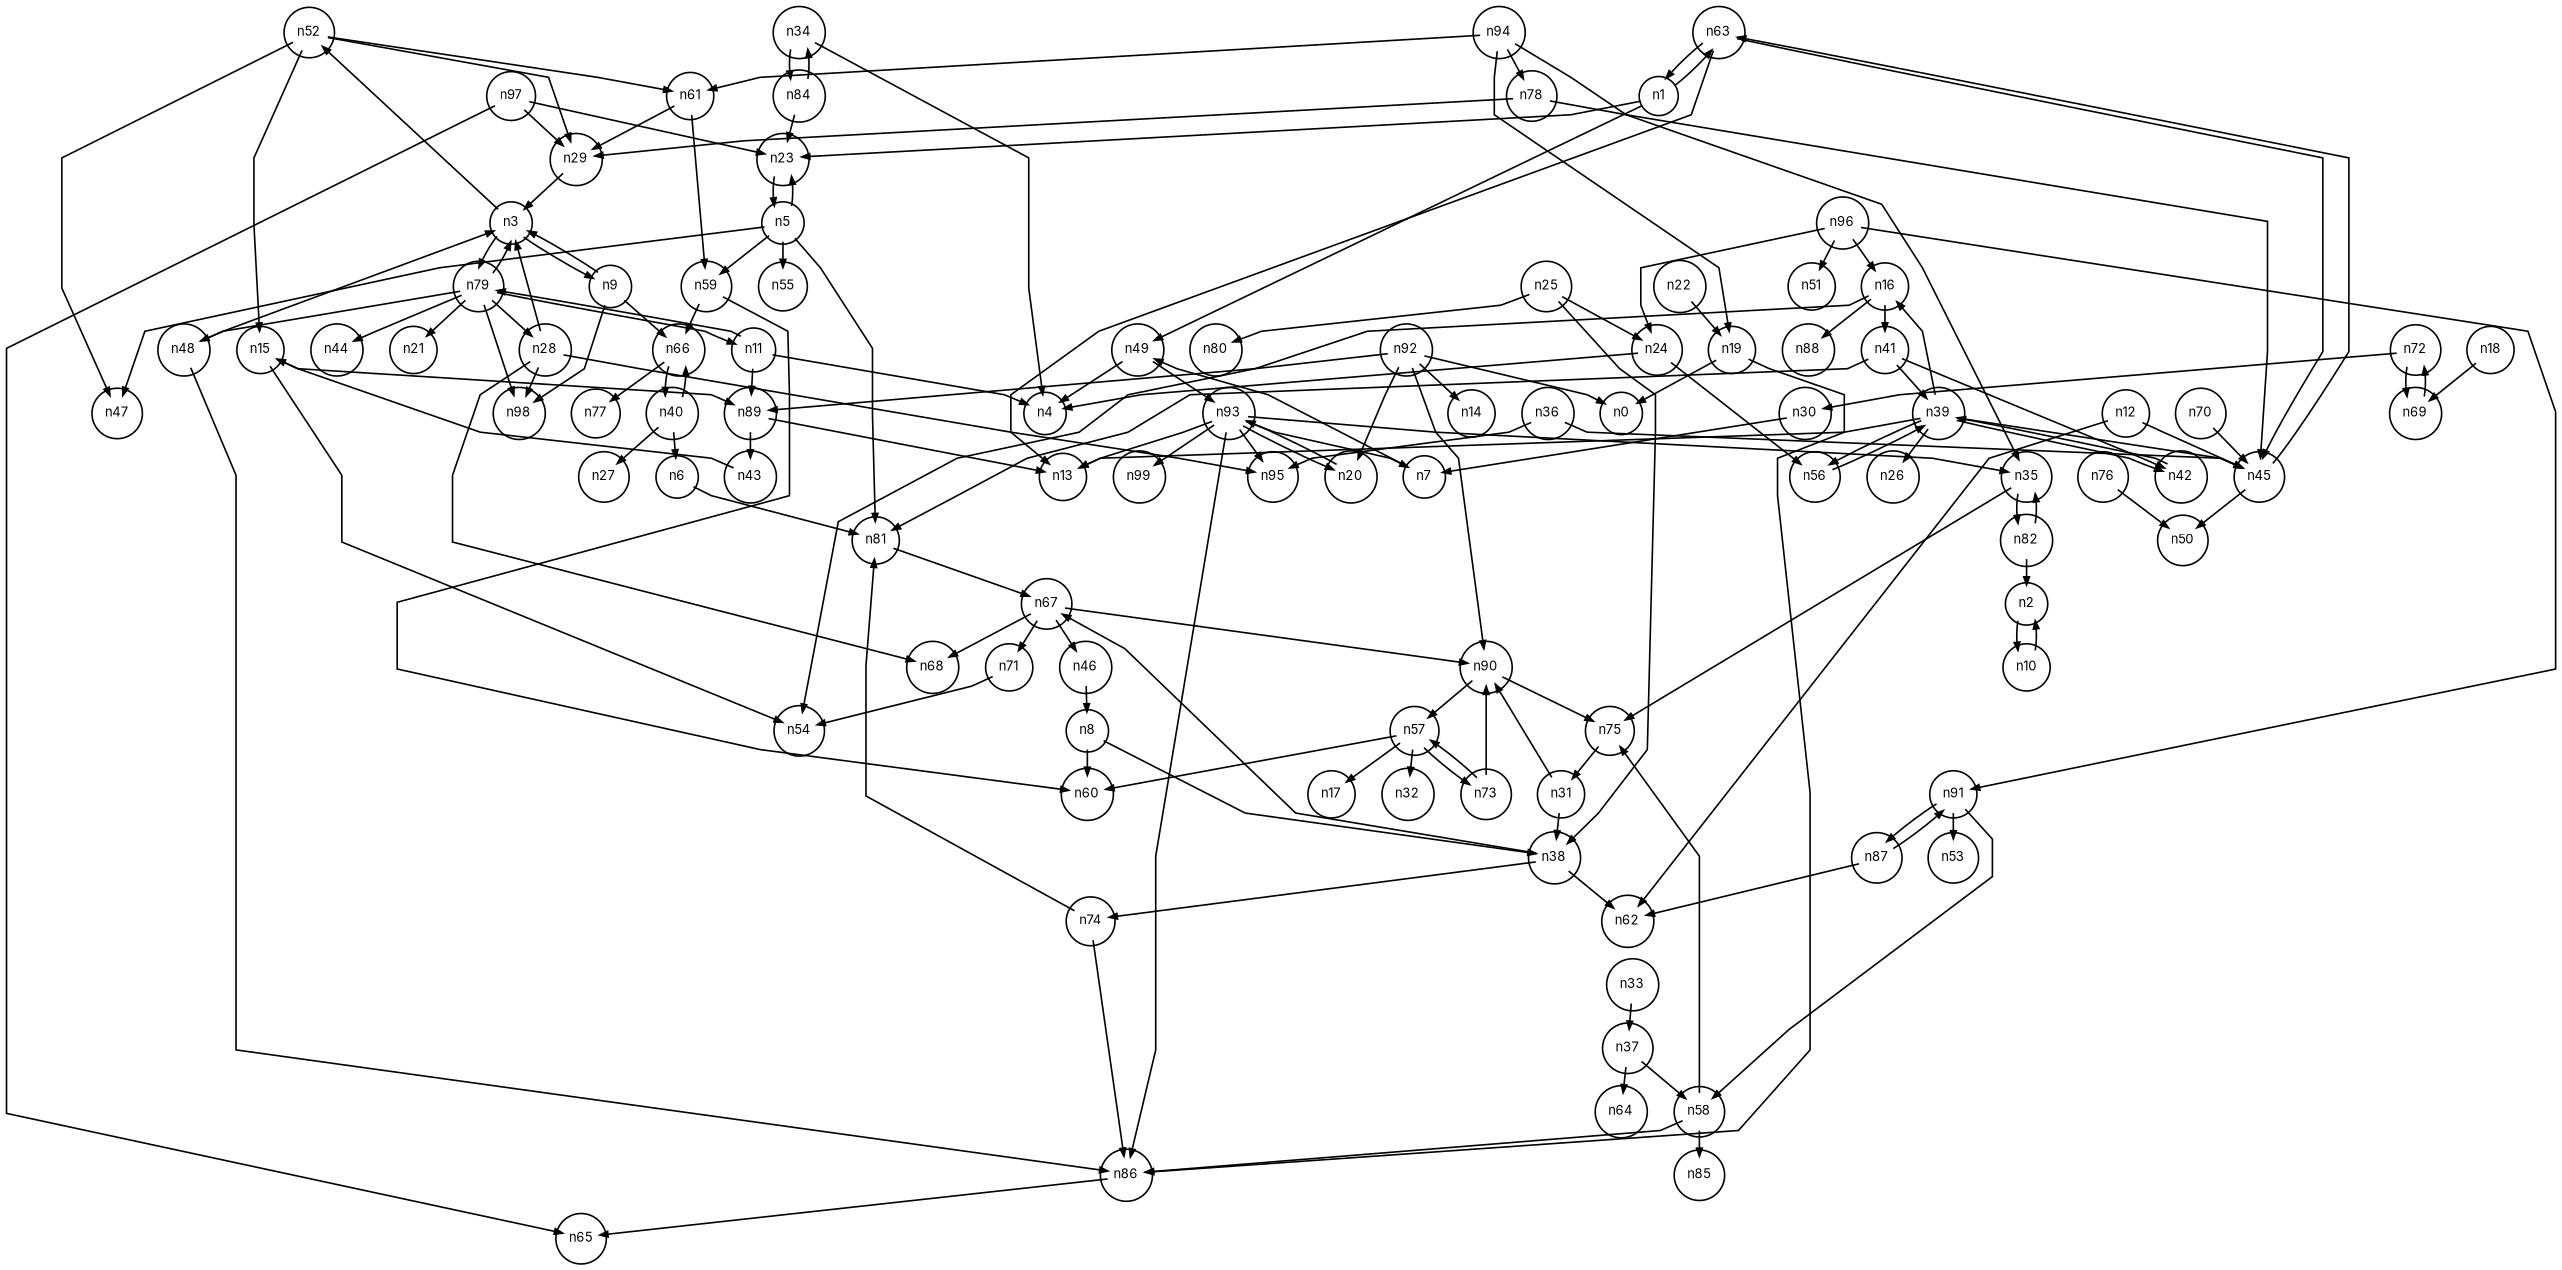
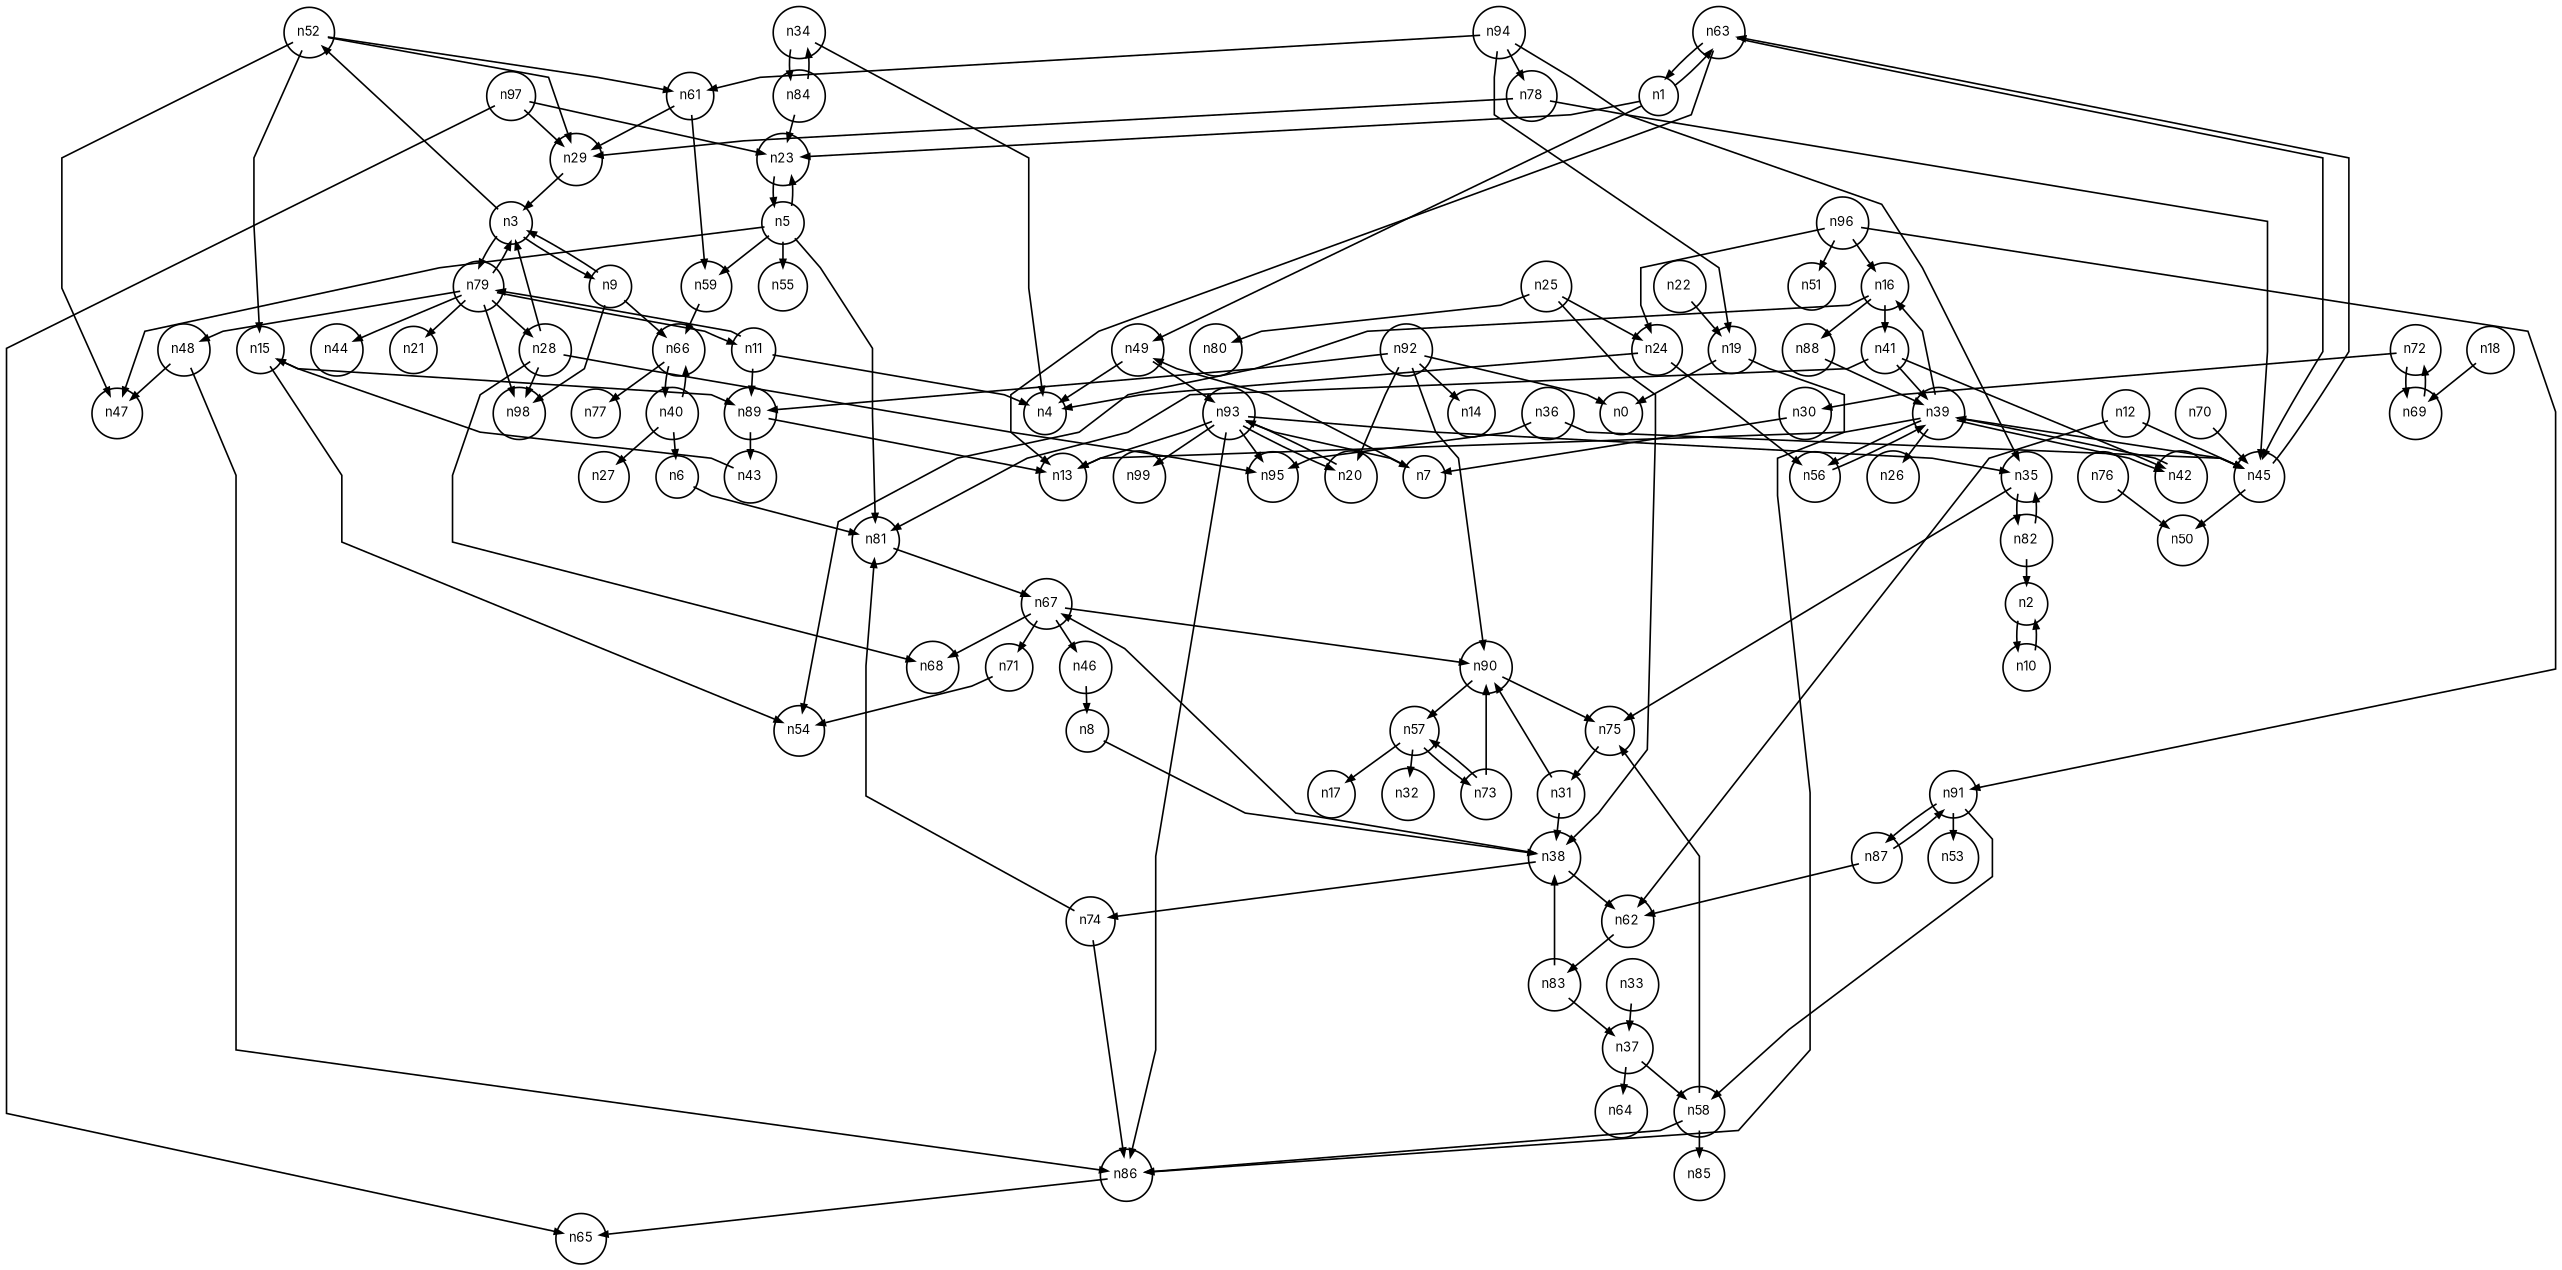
edge "n48" -> "n3": now "n48" -> "n47"
edge "n88" -> "n39": added
node "n60": removed
node "n83": added
